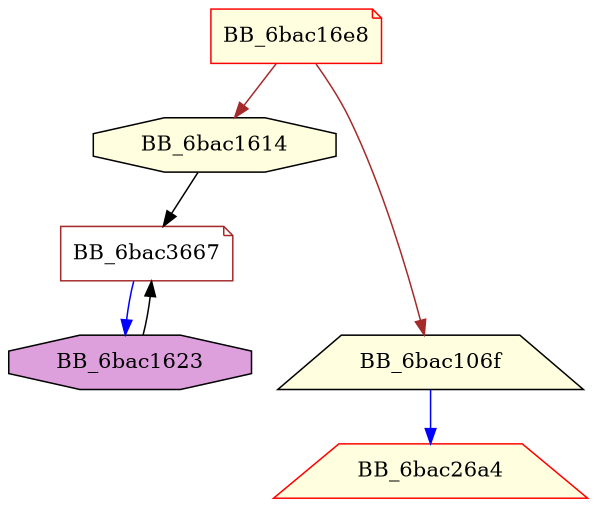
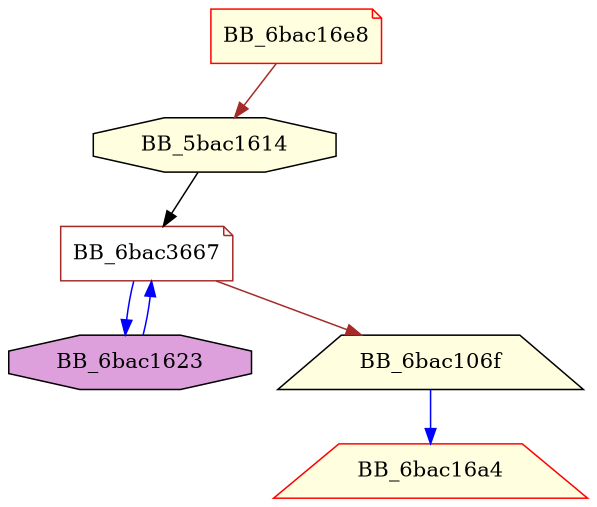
node "BB_6bac1614": label "BB_6bac1614" -> "BB_5bac1614"
edge "BB_6bac16e8" -> "BB_6bac106f": now "BB_6bac3667" -> "BB_6bac106f"
edge "BB_6bac1623" -> "BB_6bac3667": color black -> blue
node "BB_6bac26a4": label "BB_6bac26a4" -> "BB_6bac16a4"
